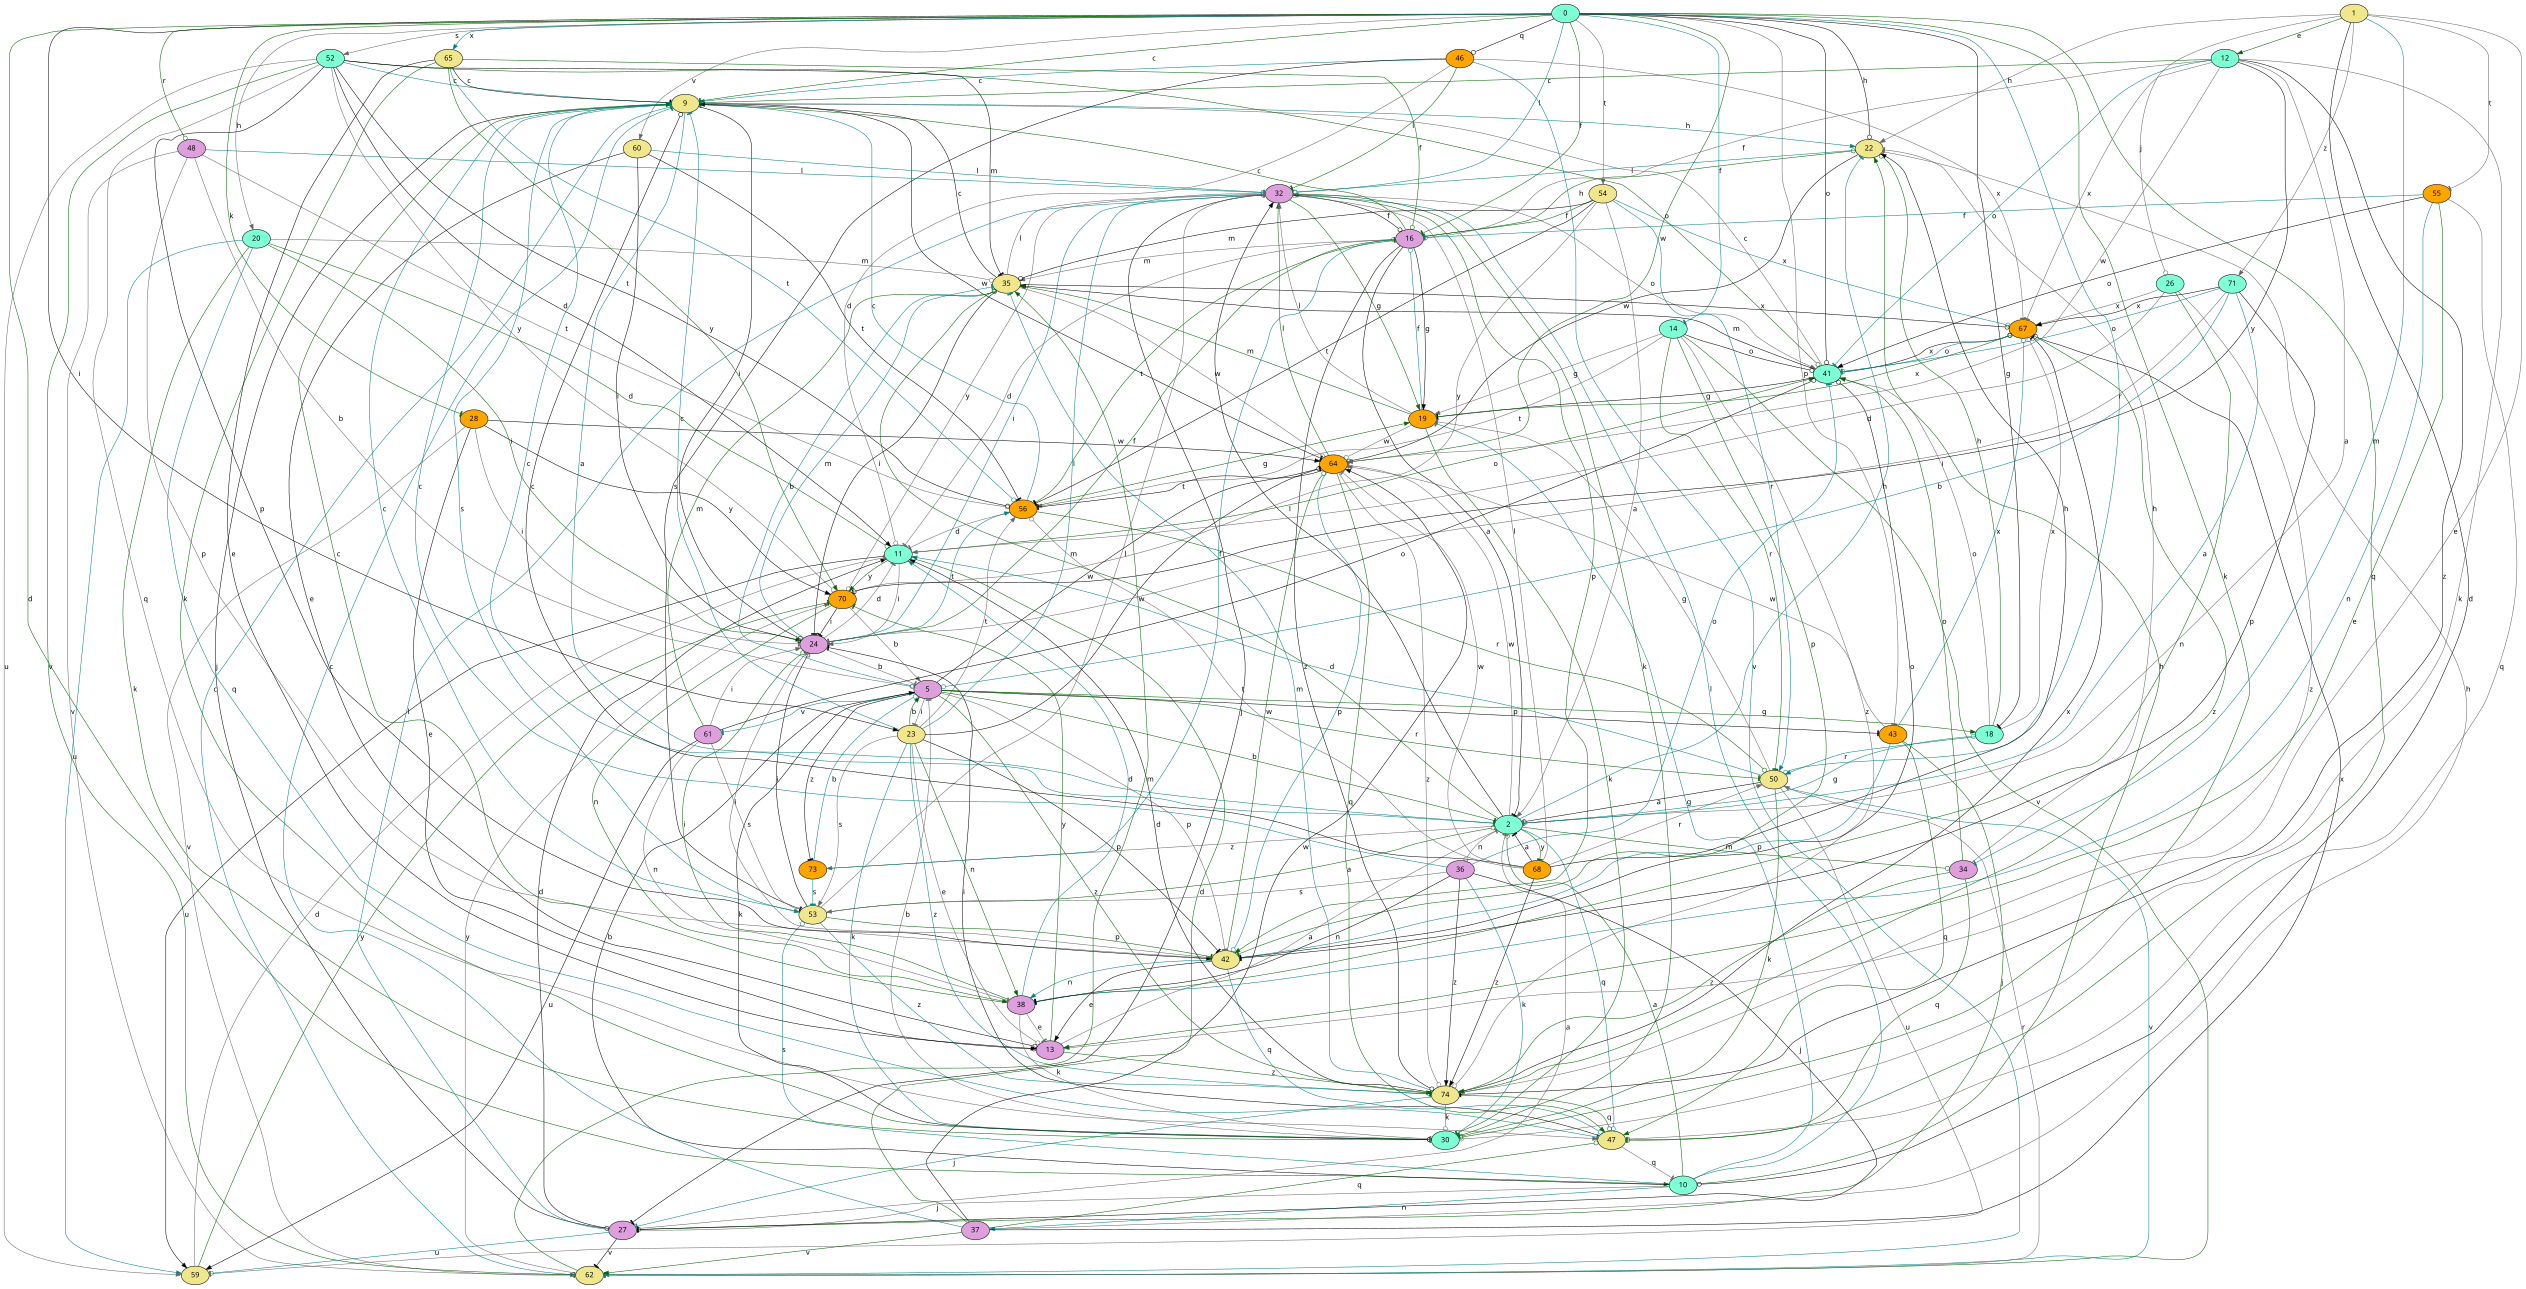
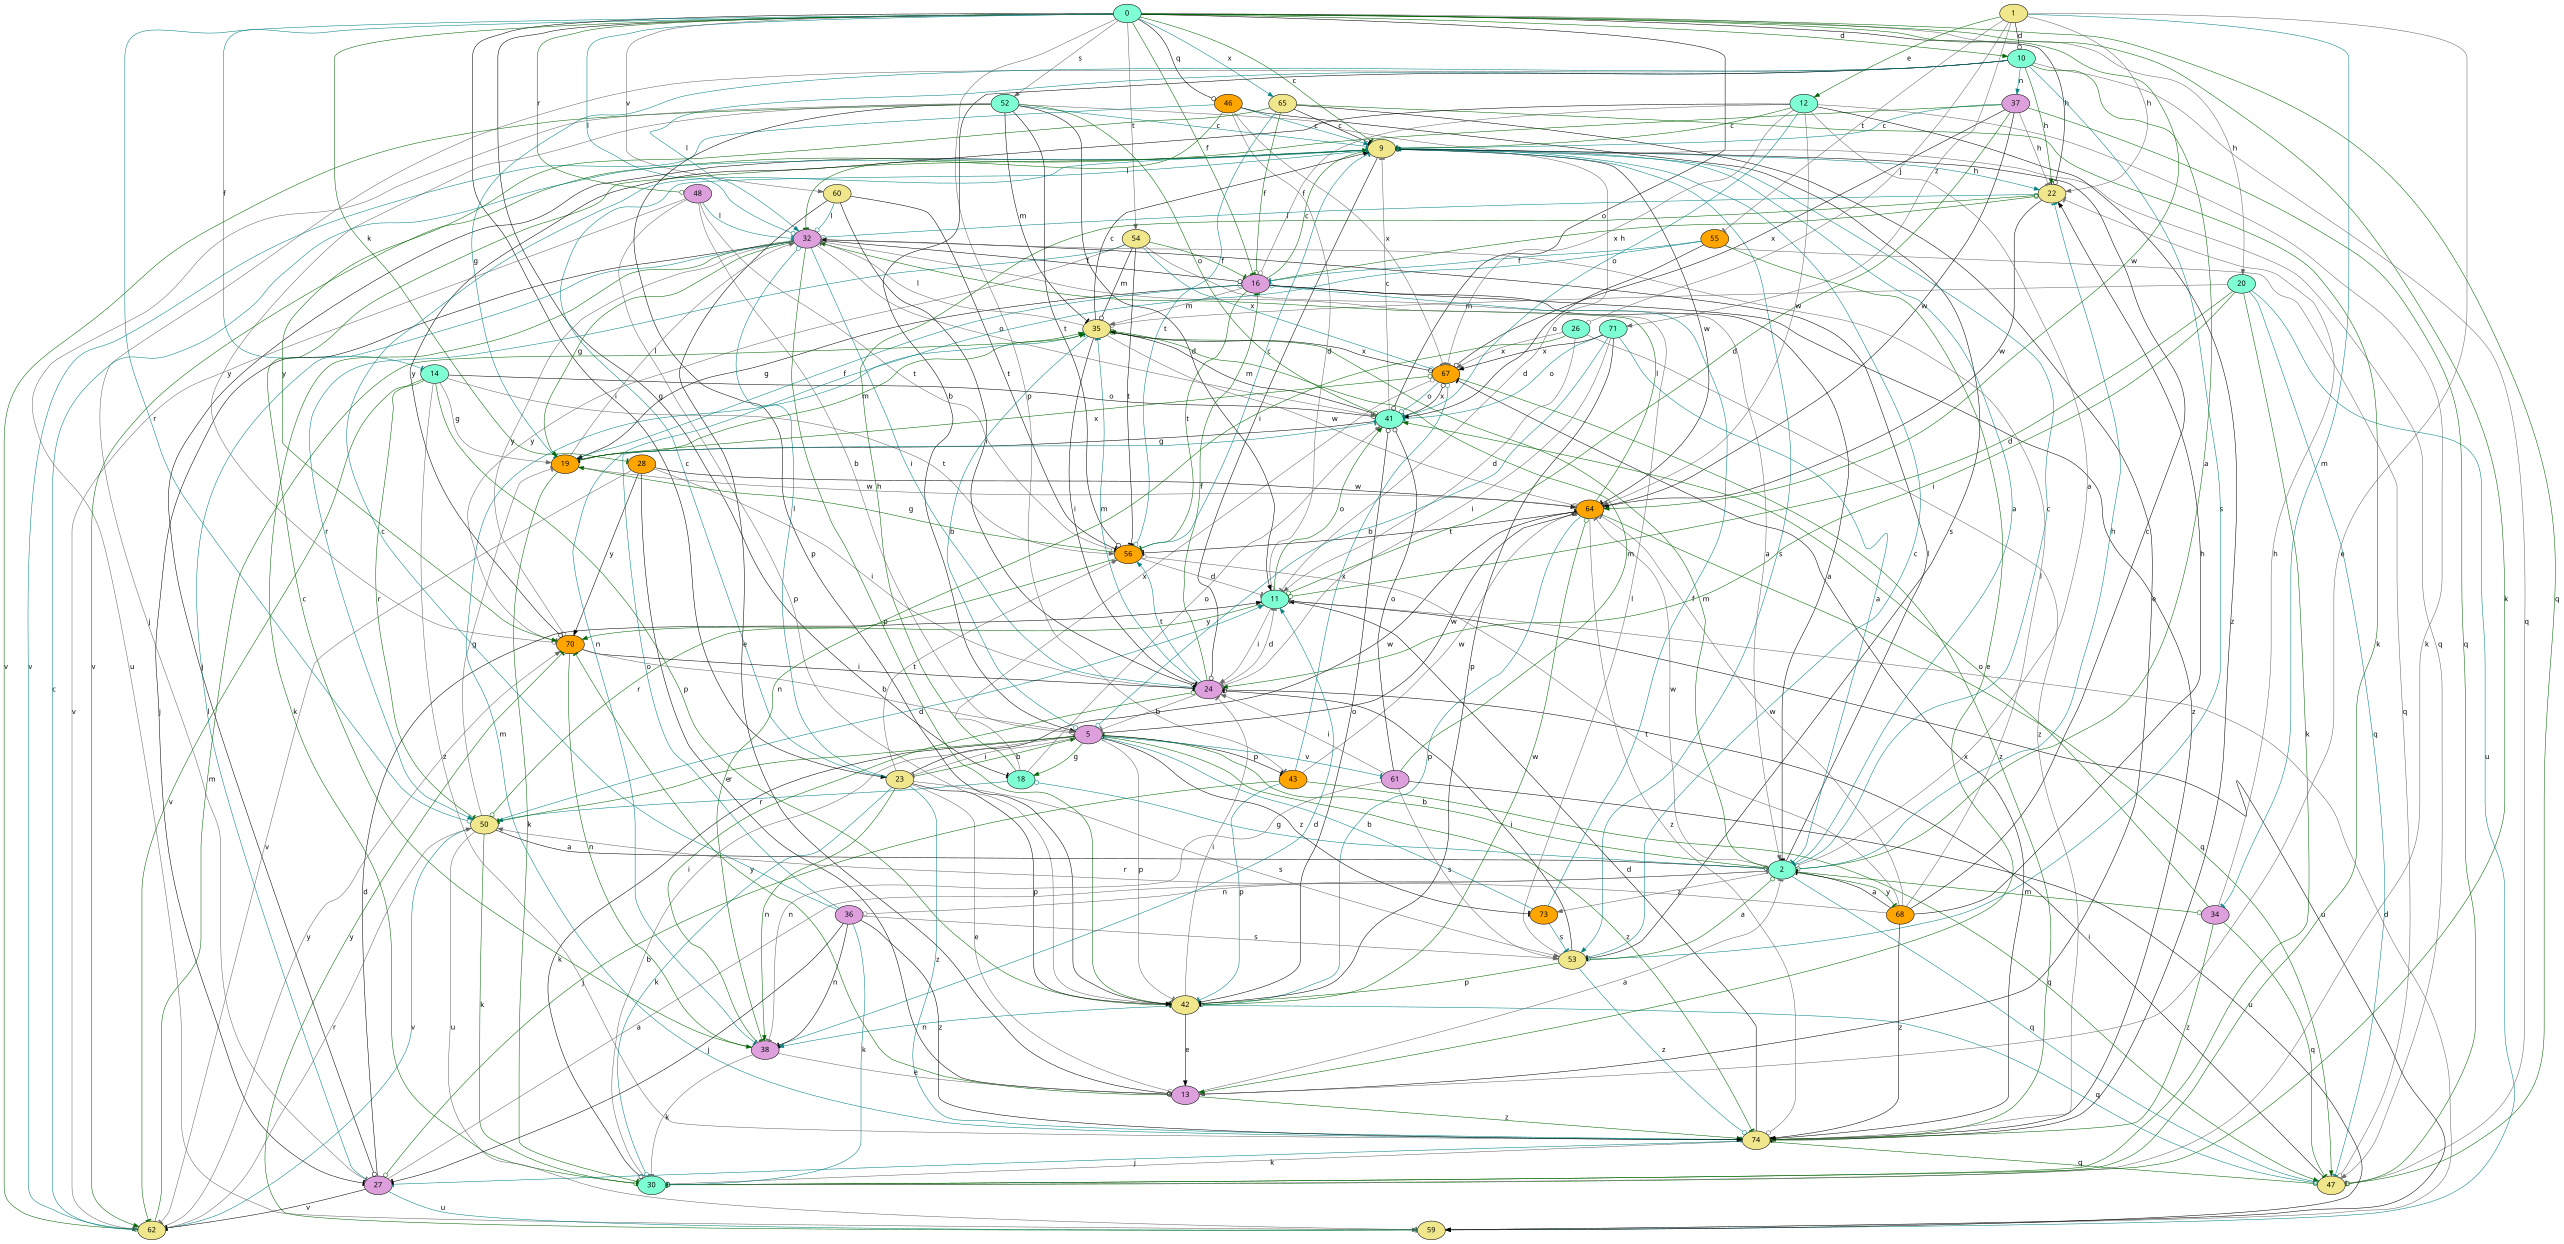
edge "16" -> "11": now "9" -> "11"
edge "5" -> "2": reversed
edge "47" -> "10": reversed
